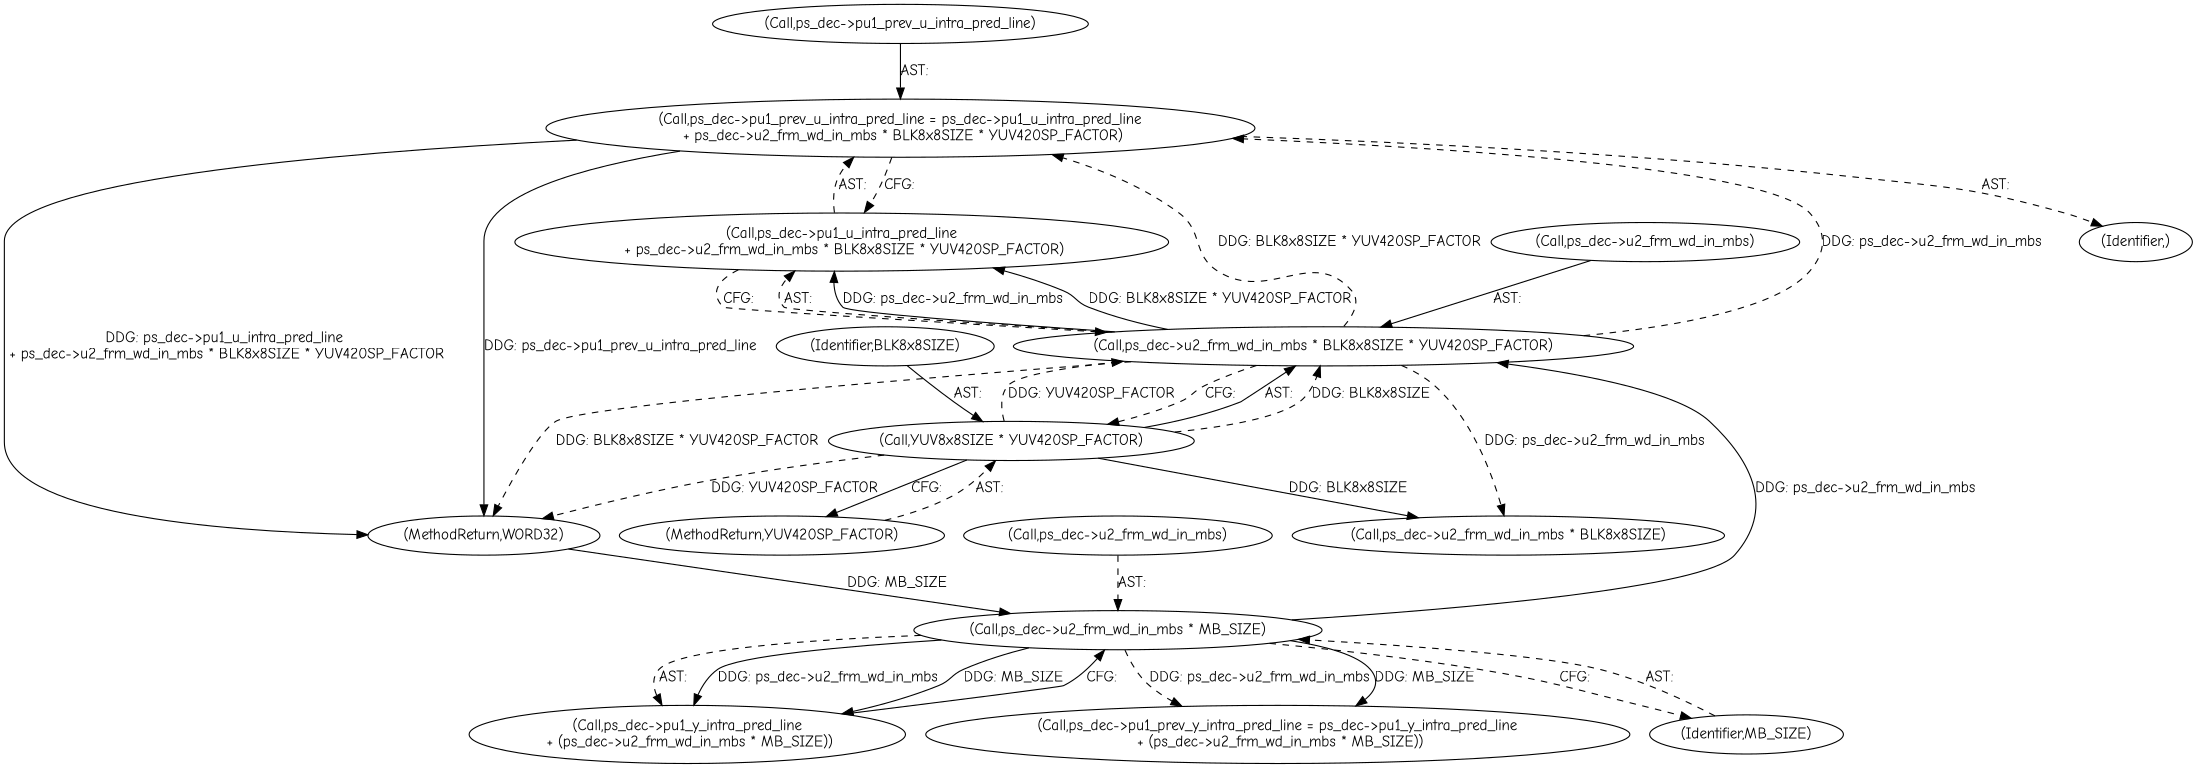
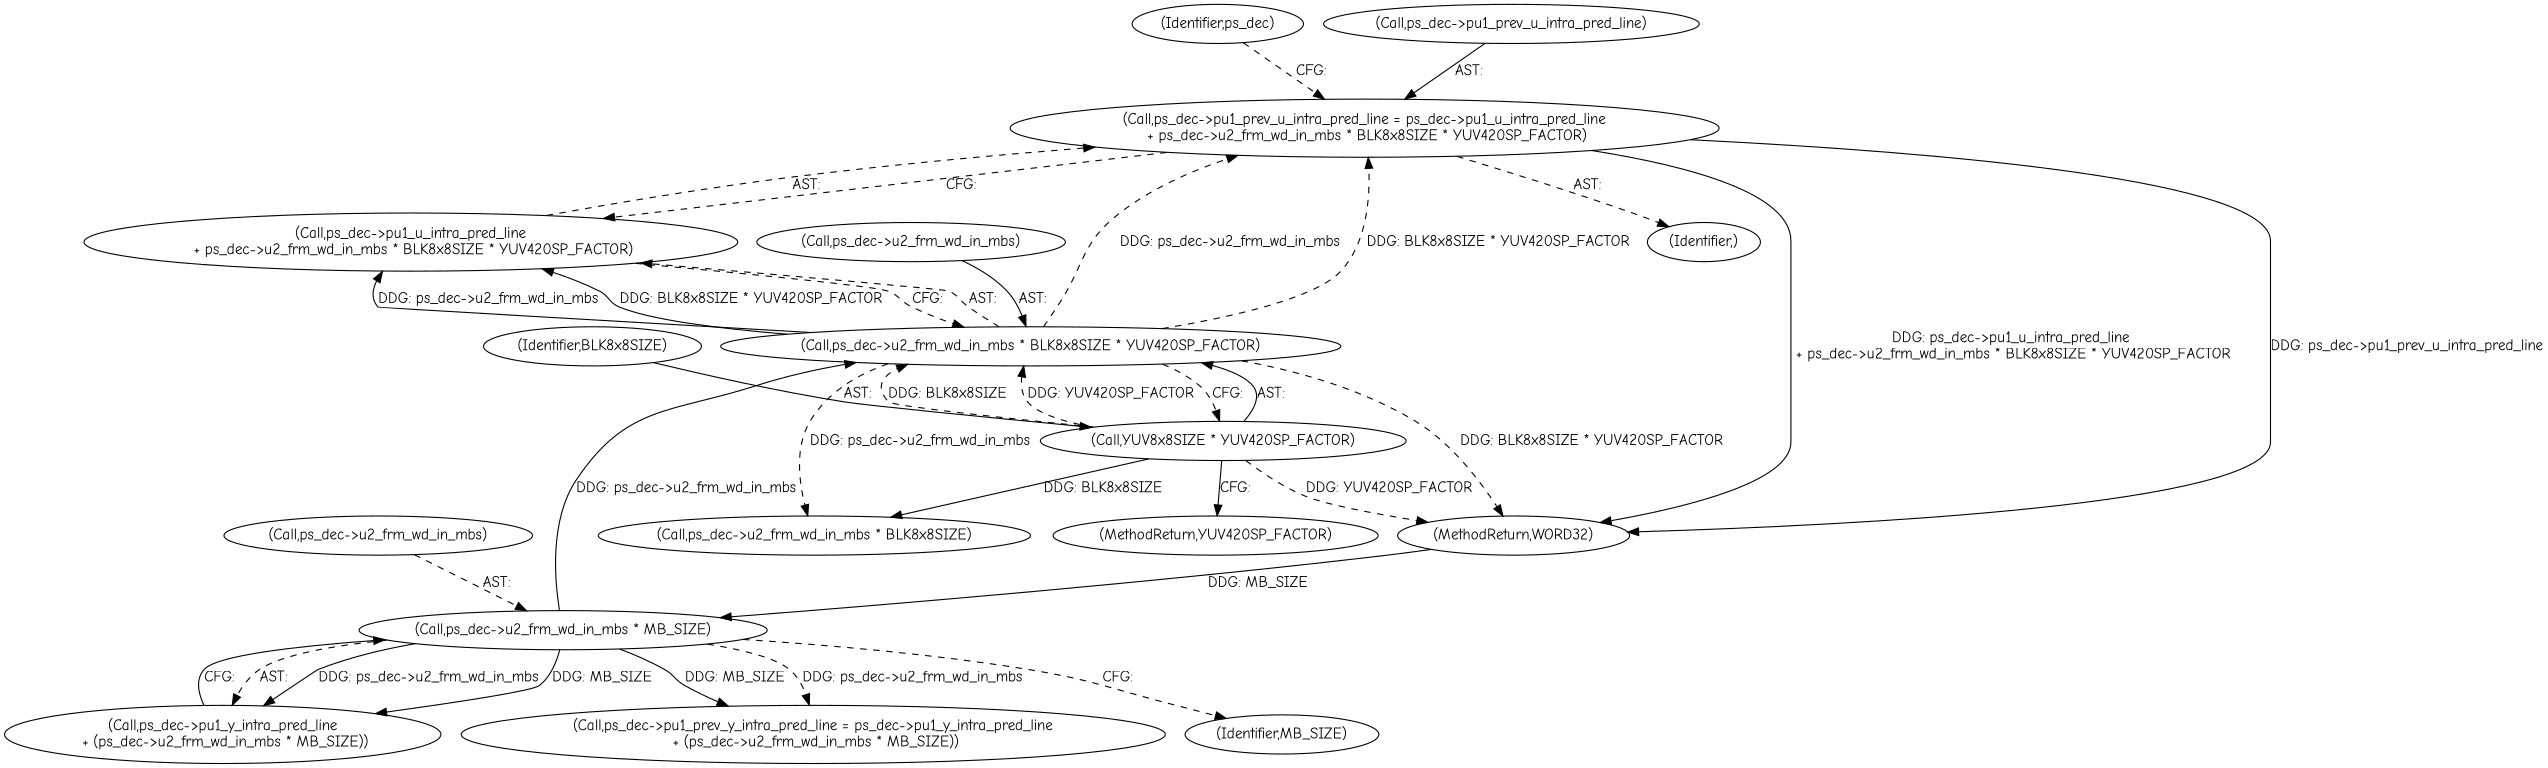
node "(Identifier,ps_dec)": added
edge "(MethodReturn,YUV420SP_FACTOR)" -> "(Call,YUV8x8SIZE * YUV420SP_FACTOR)": removed, label "AST:"
edge "(Identifier,MB_SIZE)" -> "(Call,ps_dec->u2_frm_wd_in_mbs * MB_SIZE)": removed, label "AST:"
